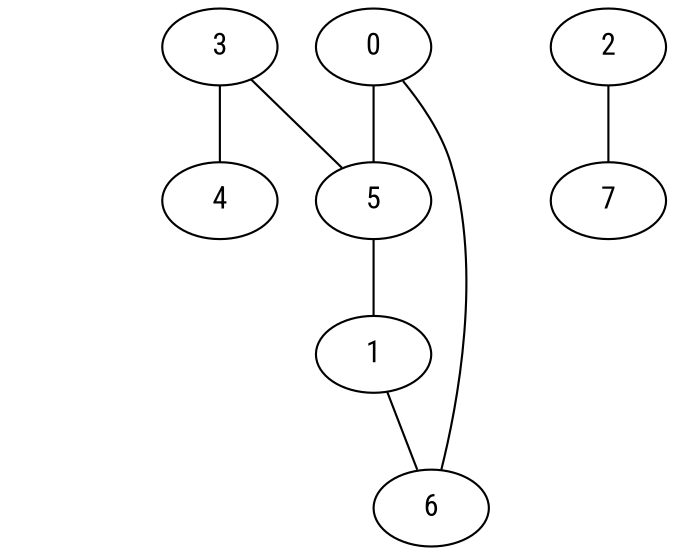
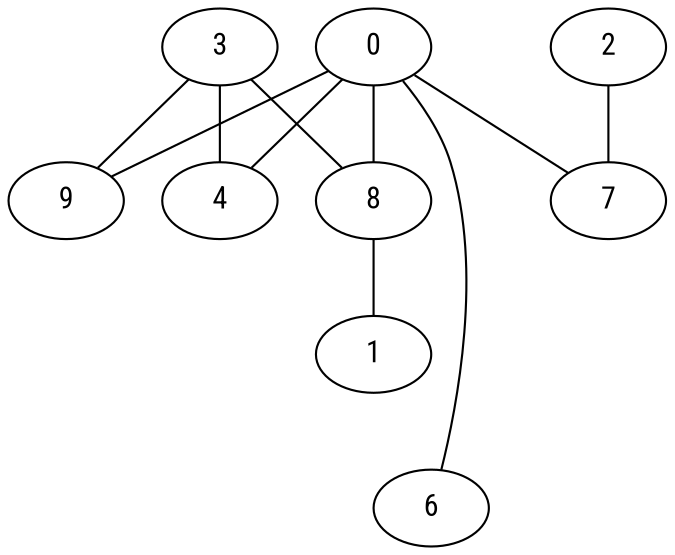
edge "0" -- "4": added
edge "0" -- "7": added
node "9": added
node "5": label "5" -> "8"
edge "1" -- "6": removed
